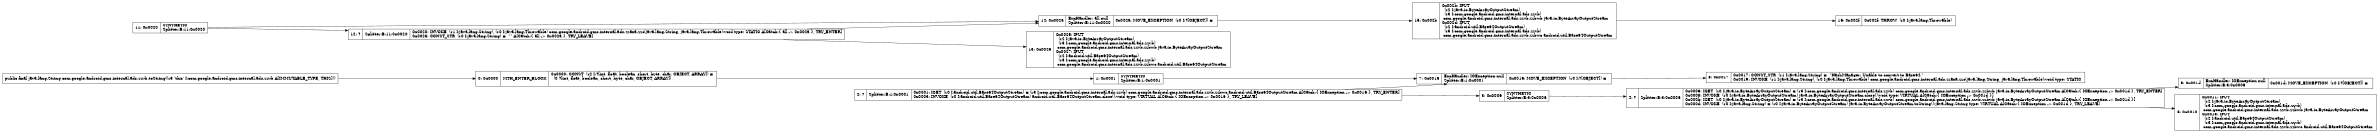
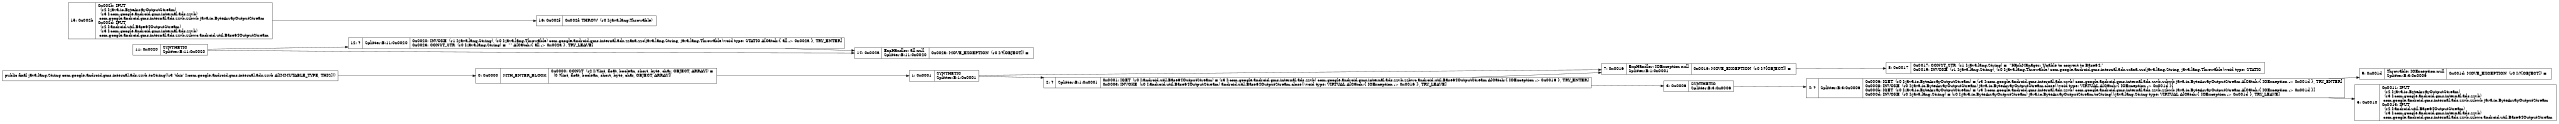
edge "14: 0x002a" -> "15: 0x002b": removed
node "13: 0x0025": removed
edge "1: 0x0001" -> "2: ?": added
node "9: 0x001d": text "ExcHandler: IOException null" -> "Throwable: IOException null"
